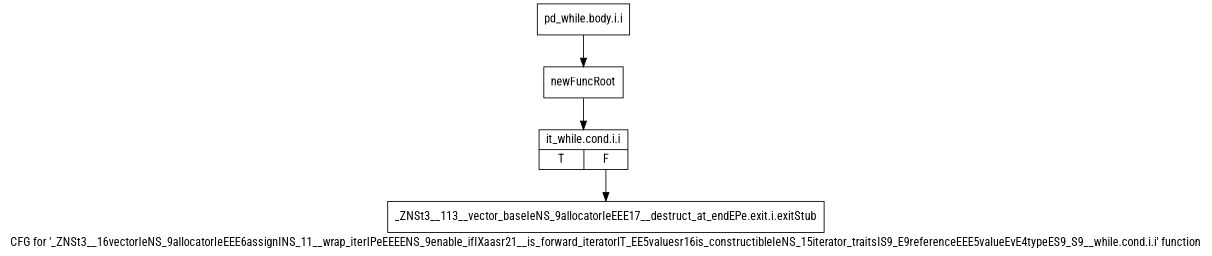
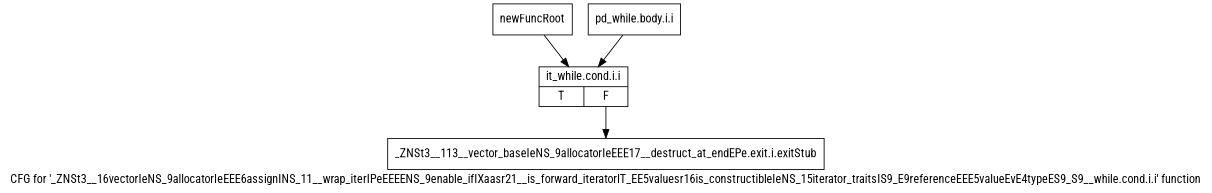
edge "pd_while.body.i.i" -> "newFuncRoot": now "pd_while.body.i.i" -> "it_while.cond.i.i"
